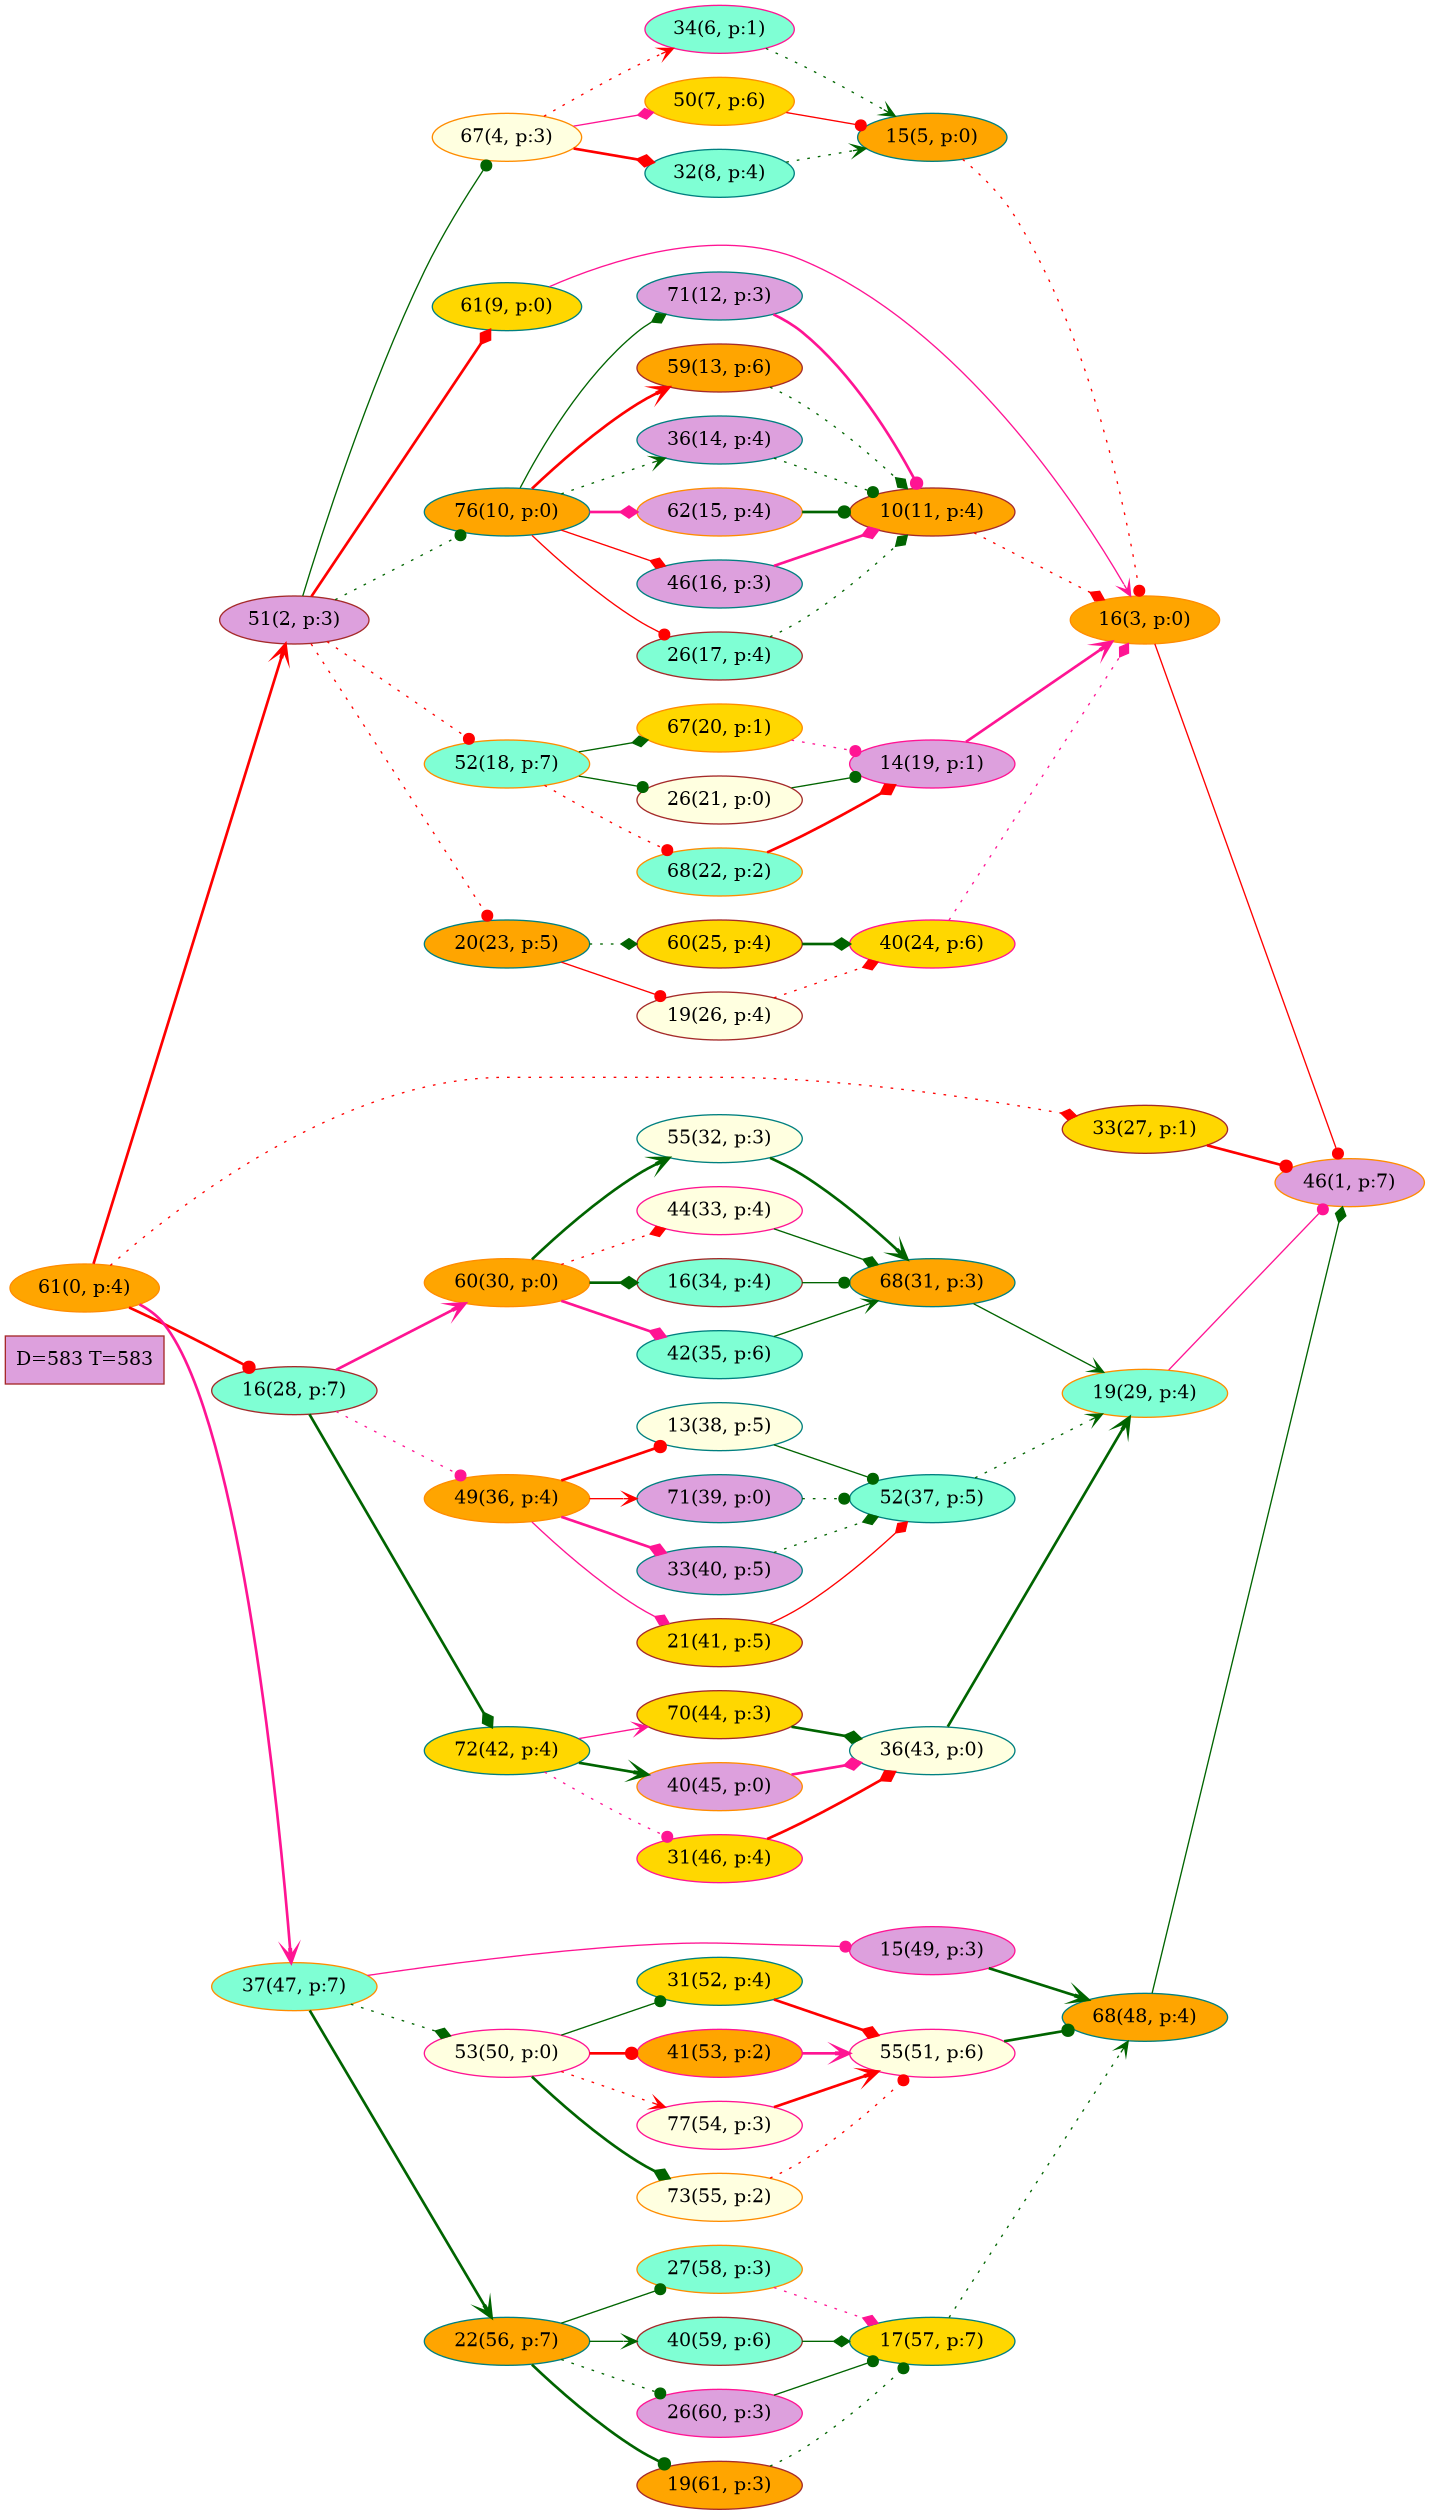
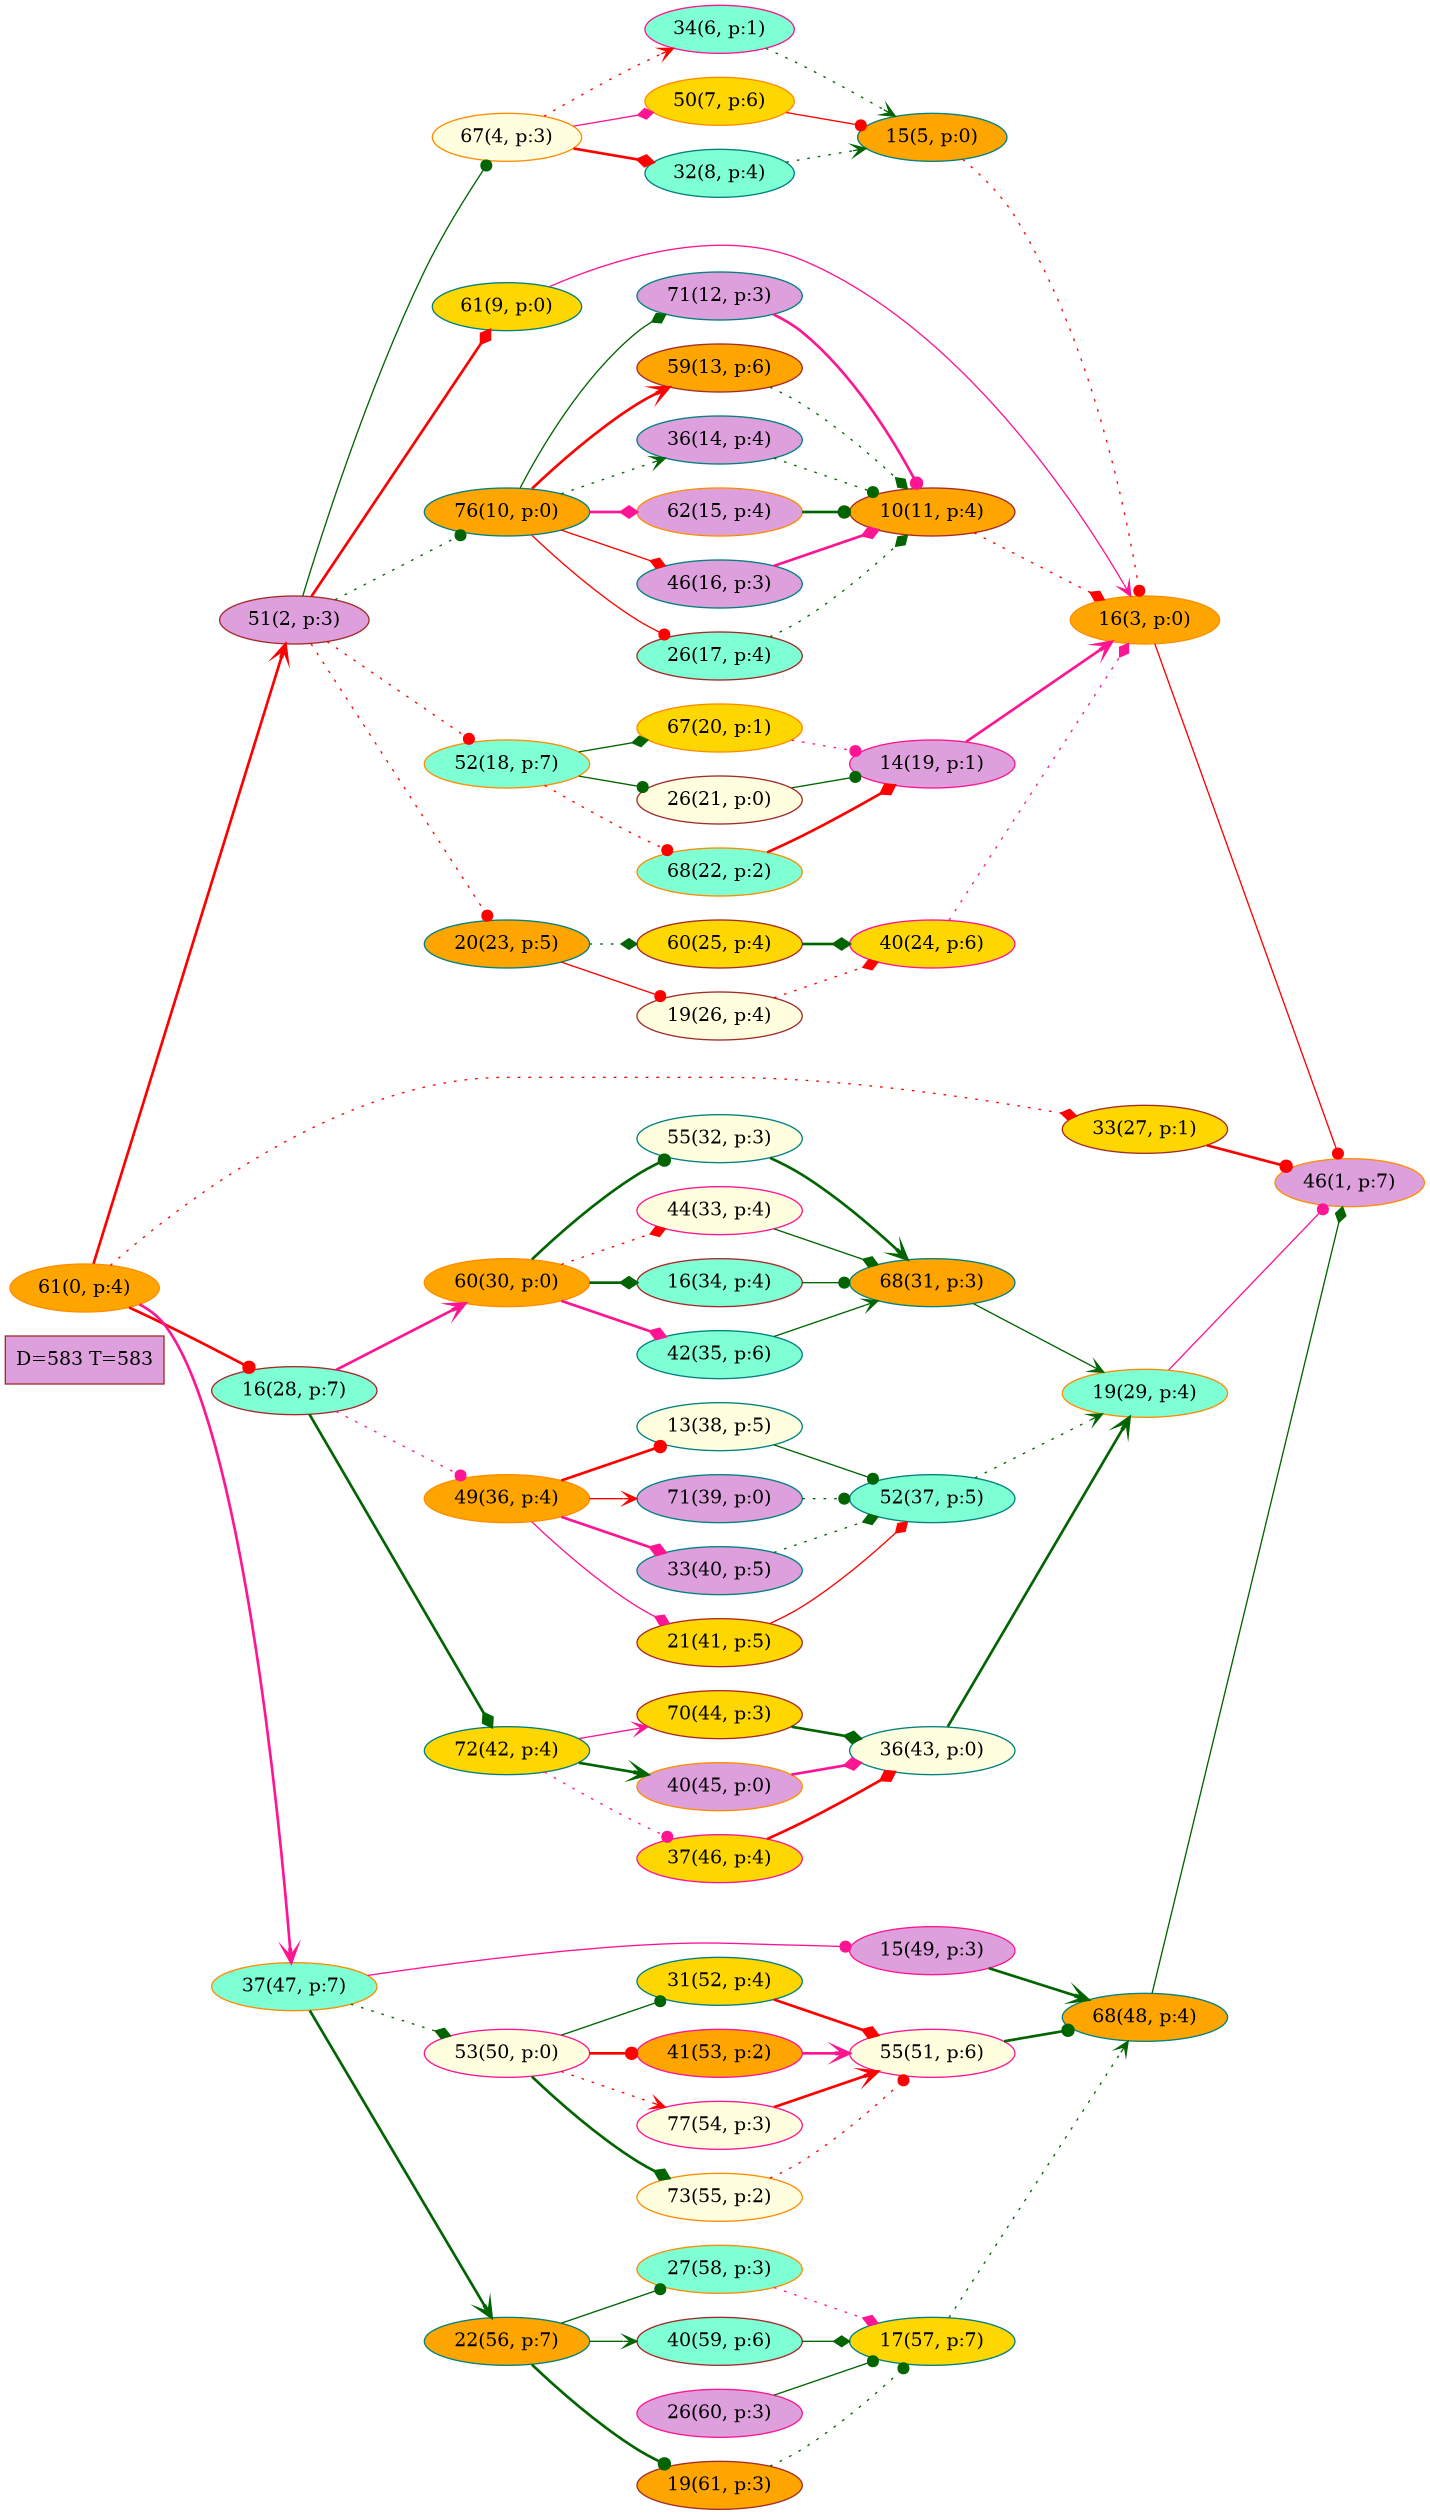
edge "60(30, p:0)" -> "55(32, p:3)": arrowhead vee -> dot
node "31(46, p:4)": label "31(46, p:4)" -> "37(46, p:4)"
edge "22(56, p:7)" -> "26(60, p:3)": removed
